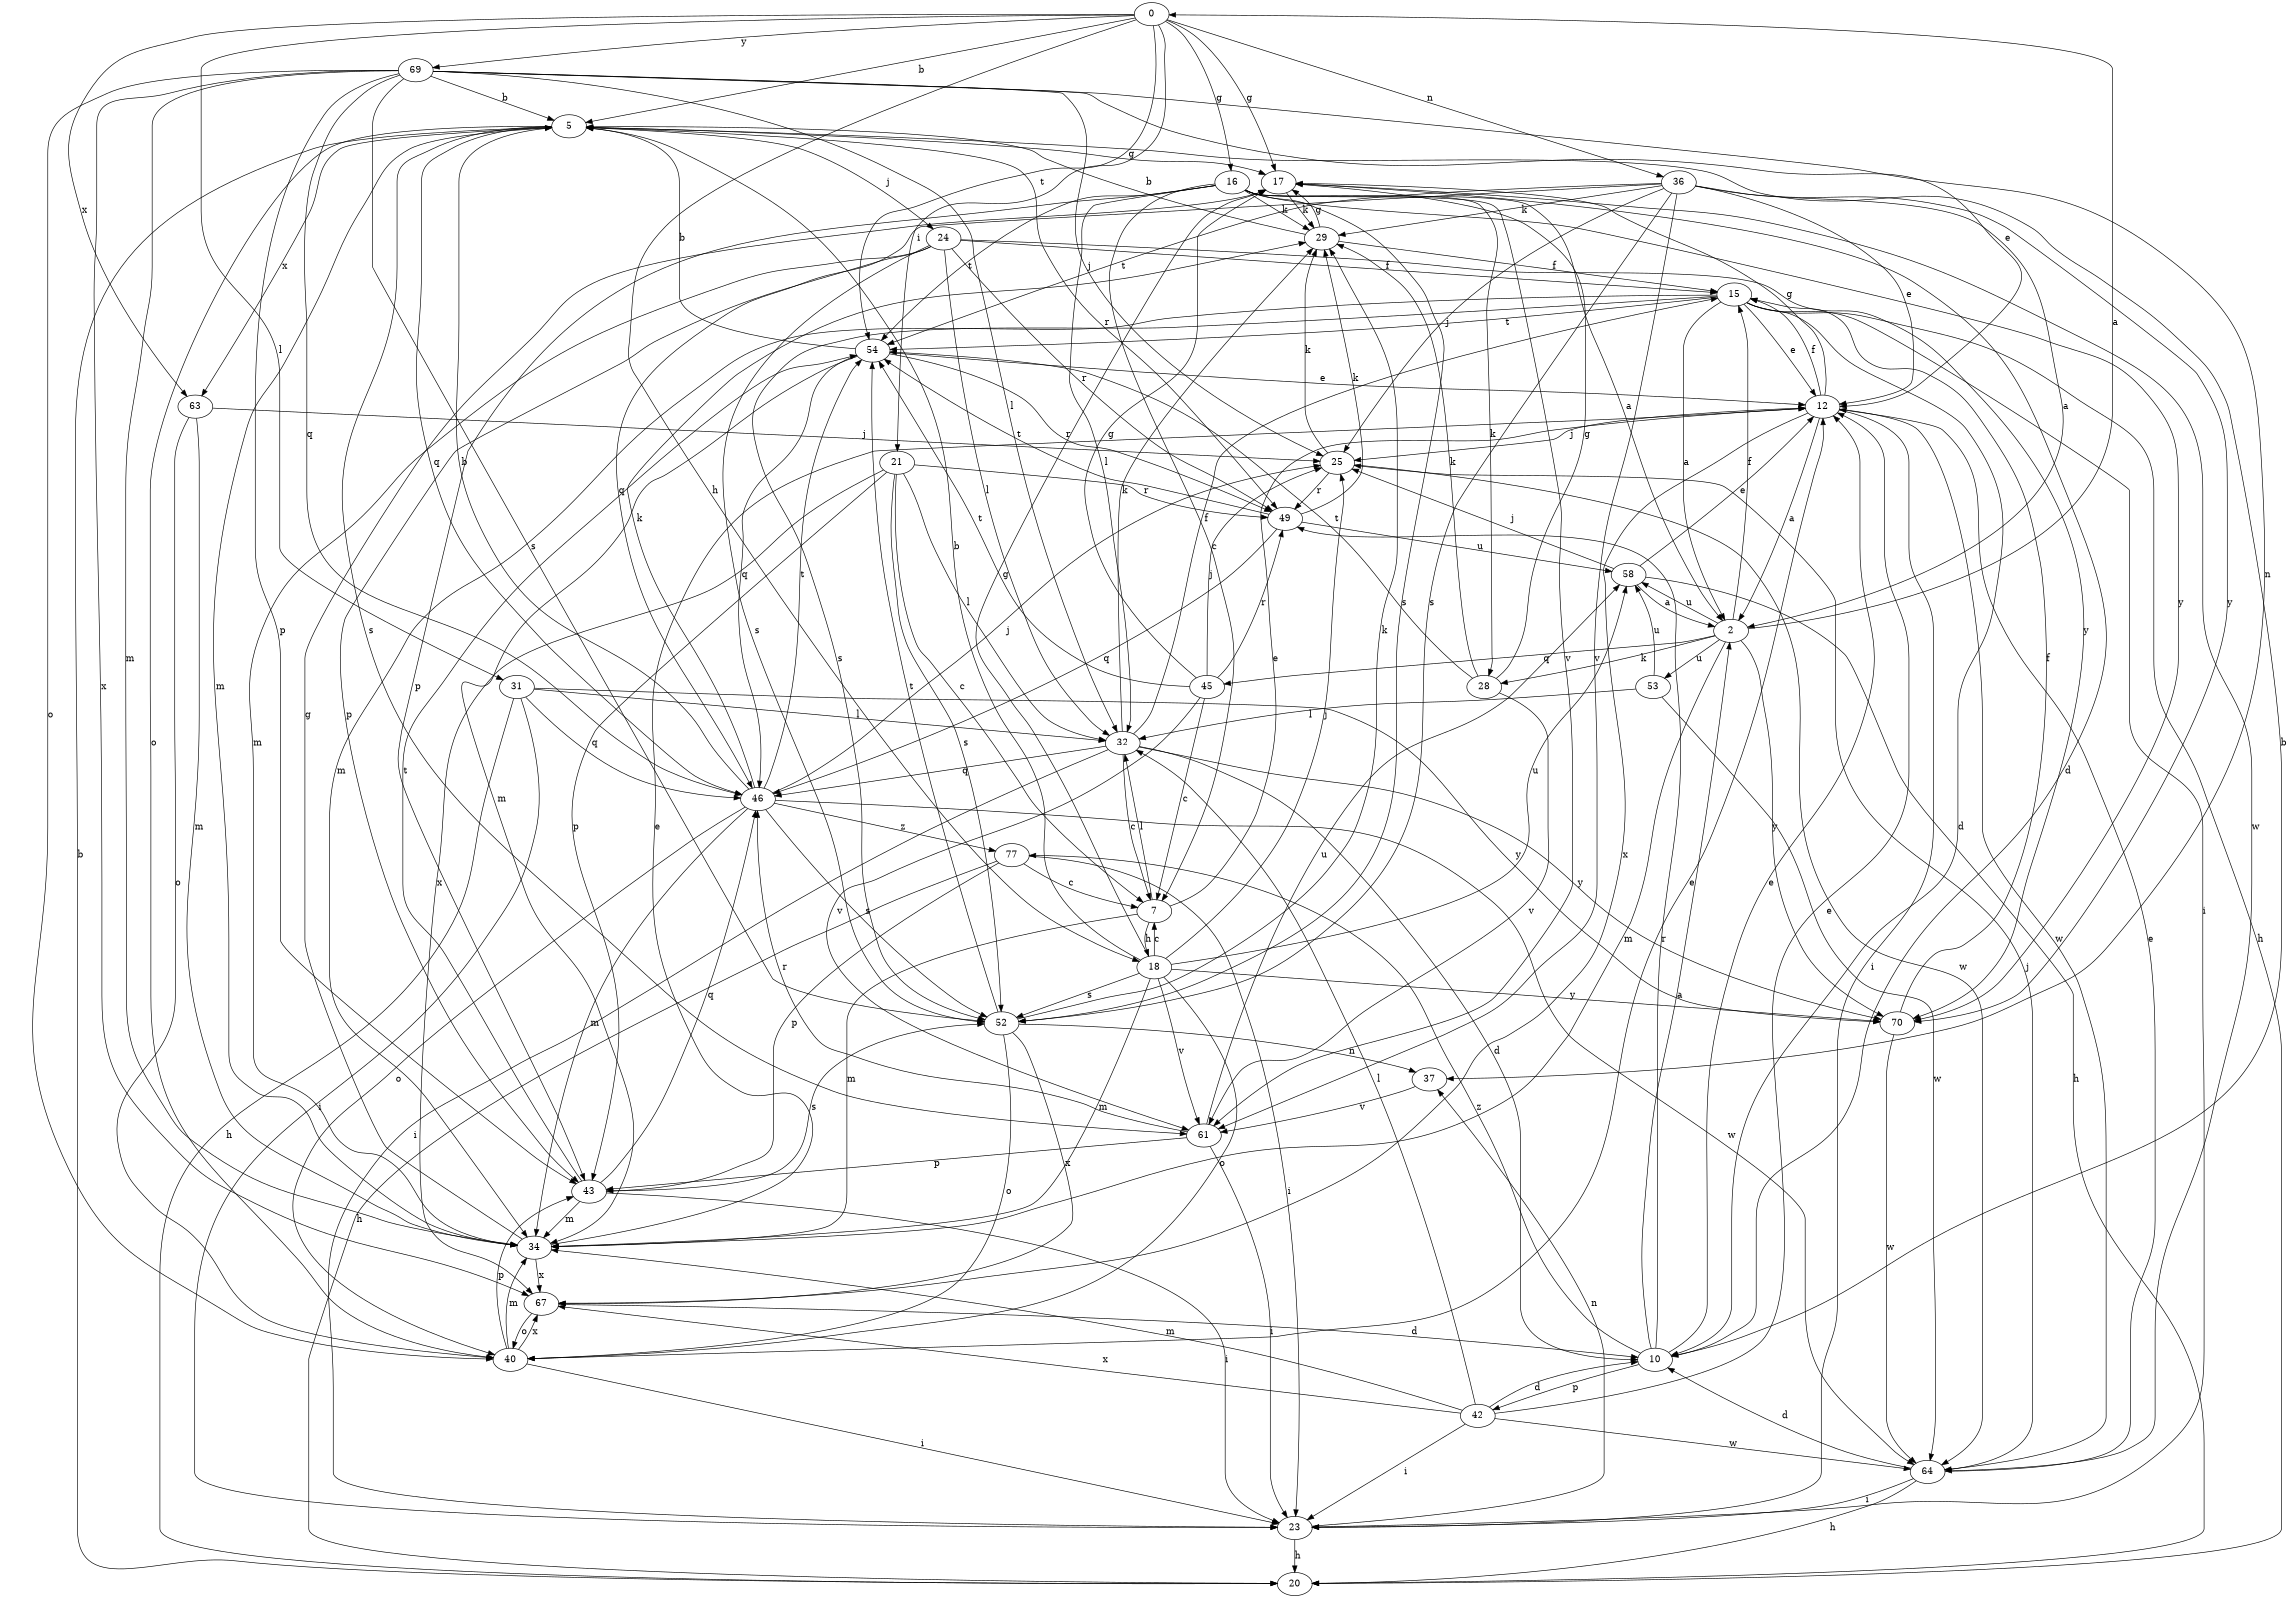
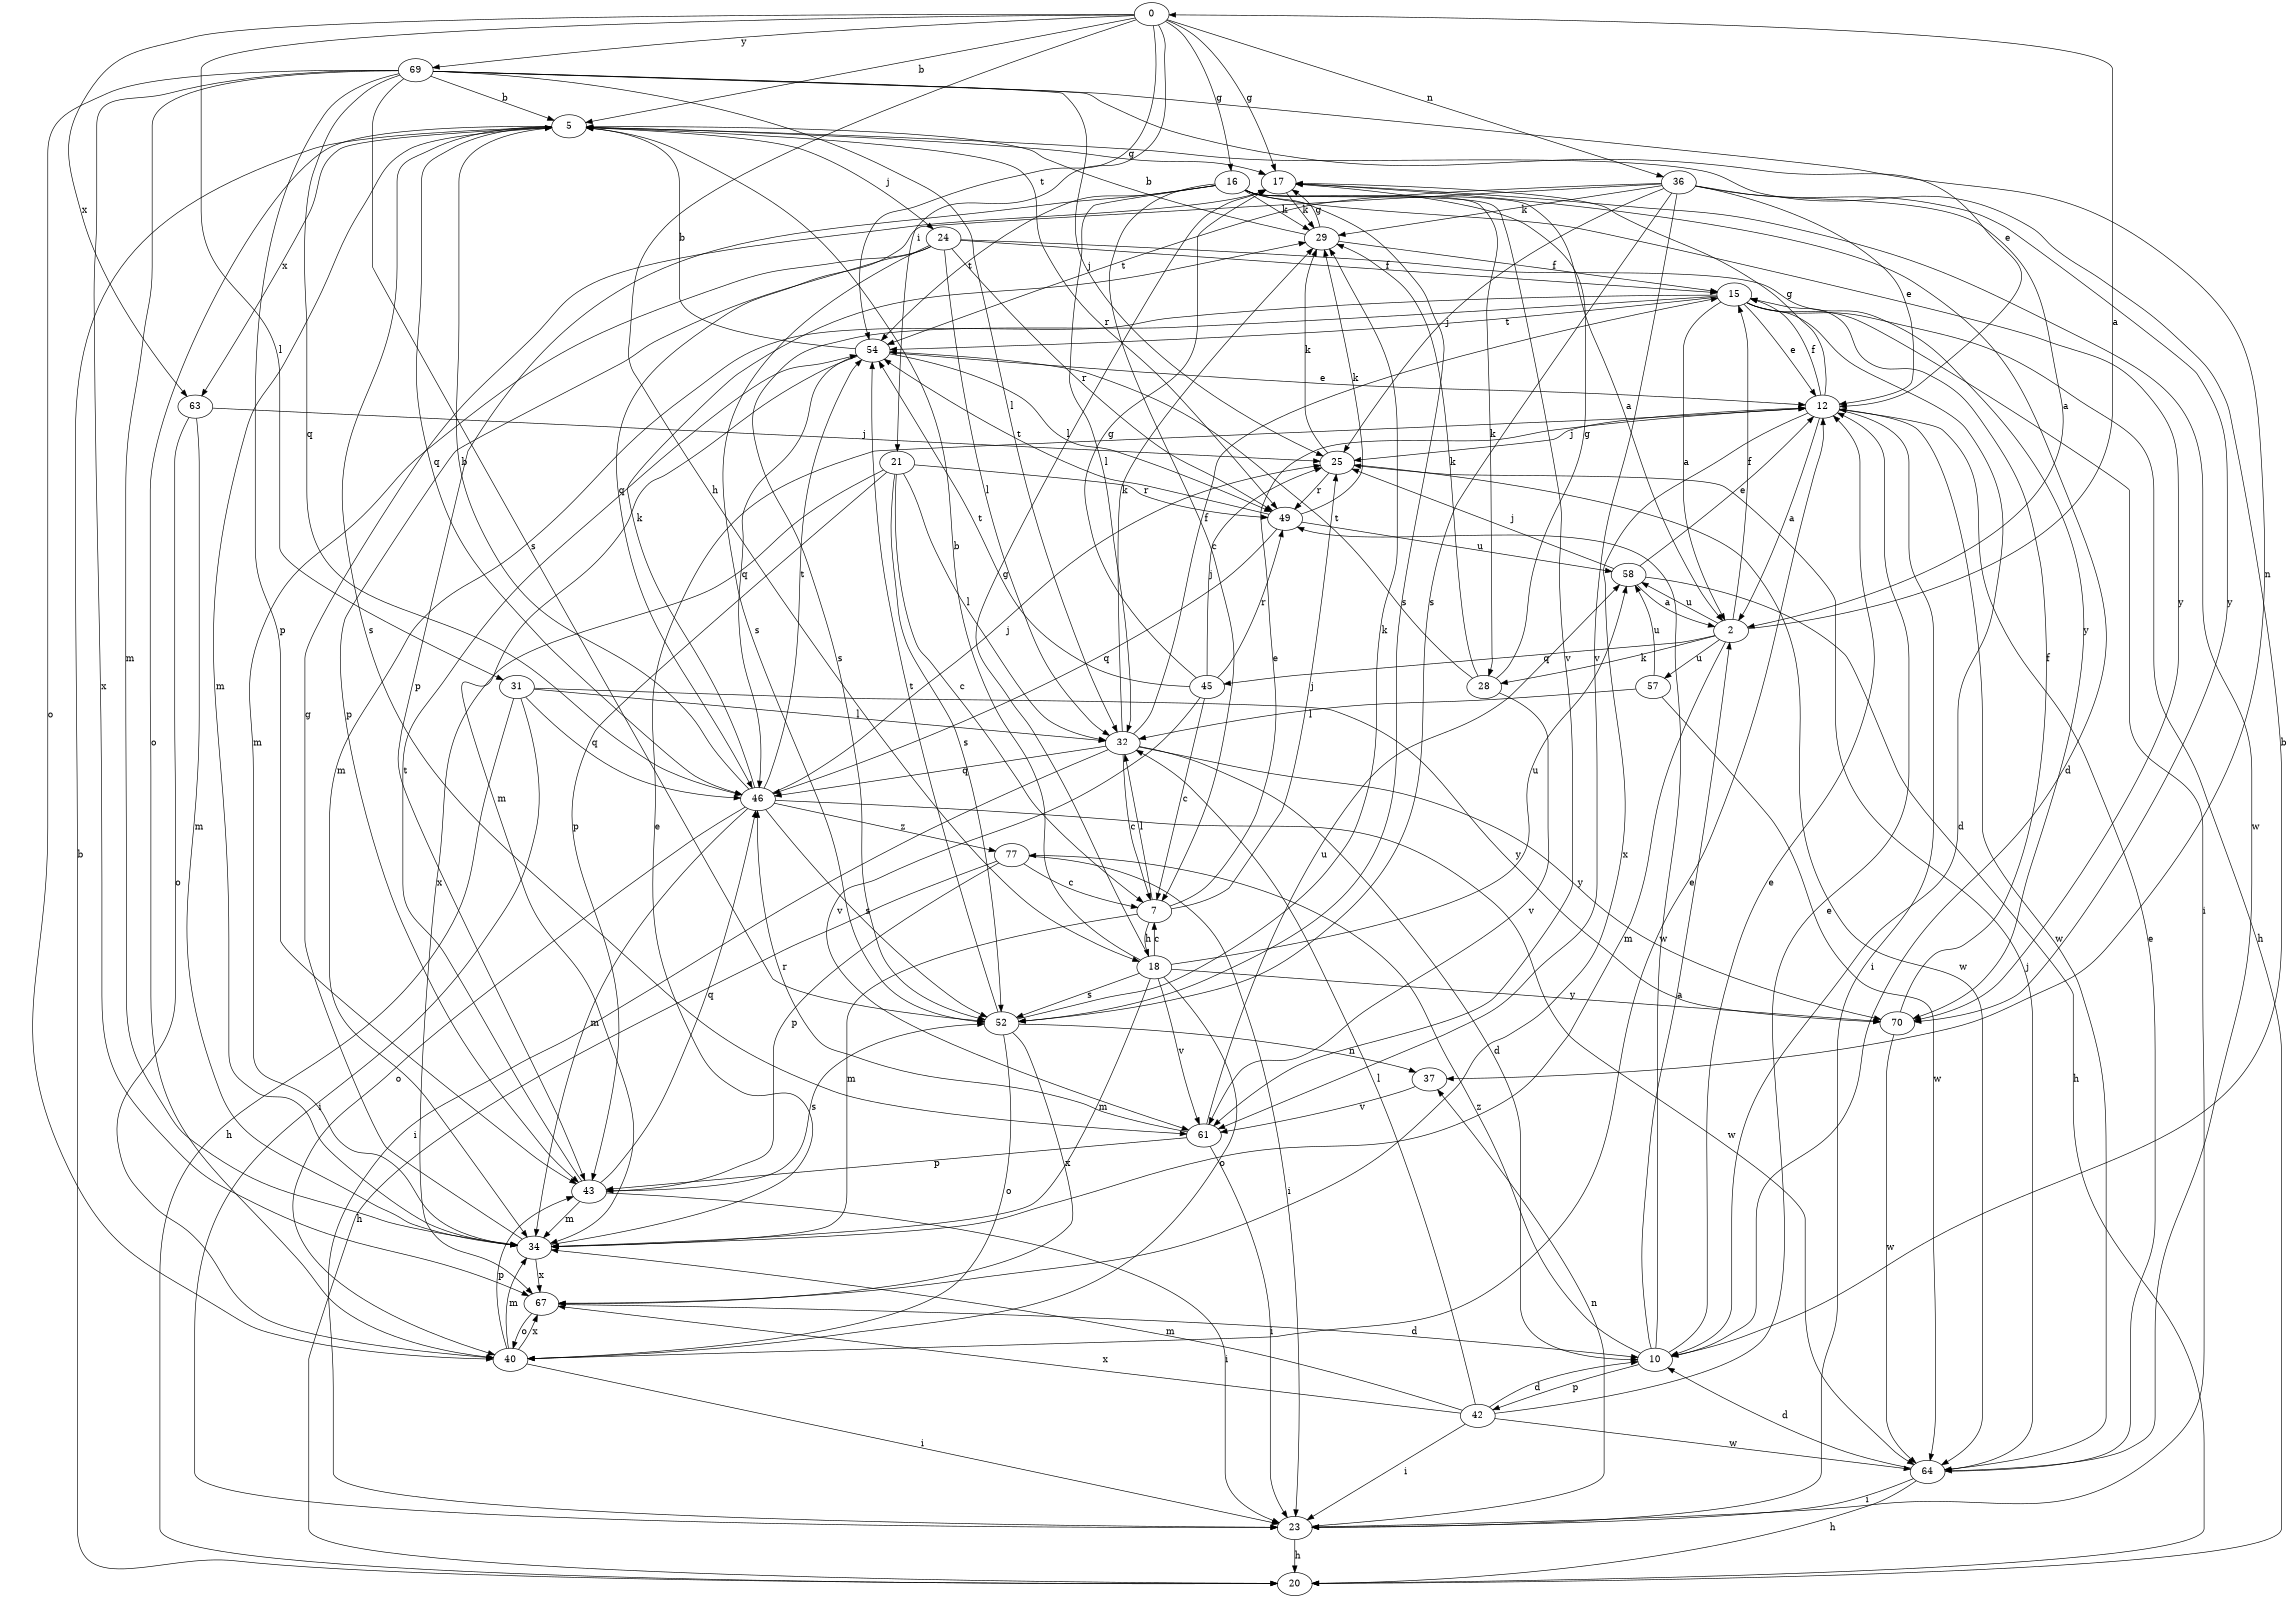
edge "54" -> "49": label "r" -> "l"
node "53": label "53" -> "57"
edge "18" -> "25": now "7" -> "25"
edge "2" -> "70": removed, label "y"
edge "10" -> "49": label "r" -> "w"
